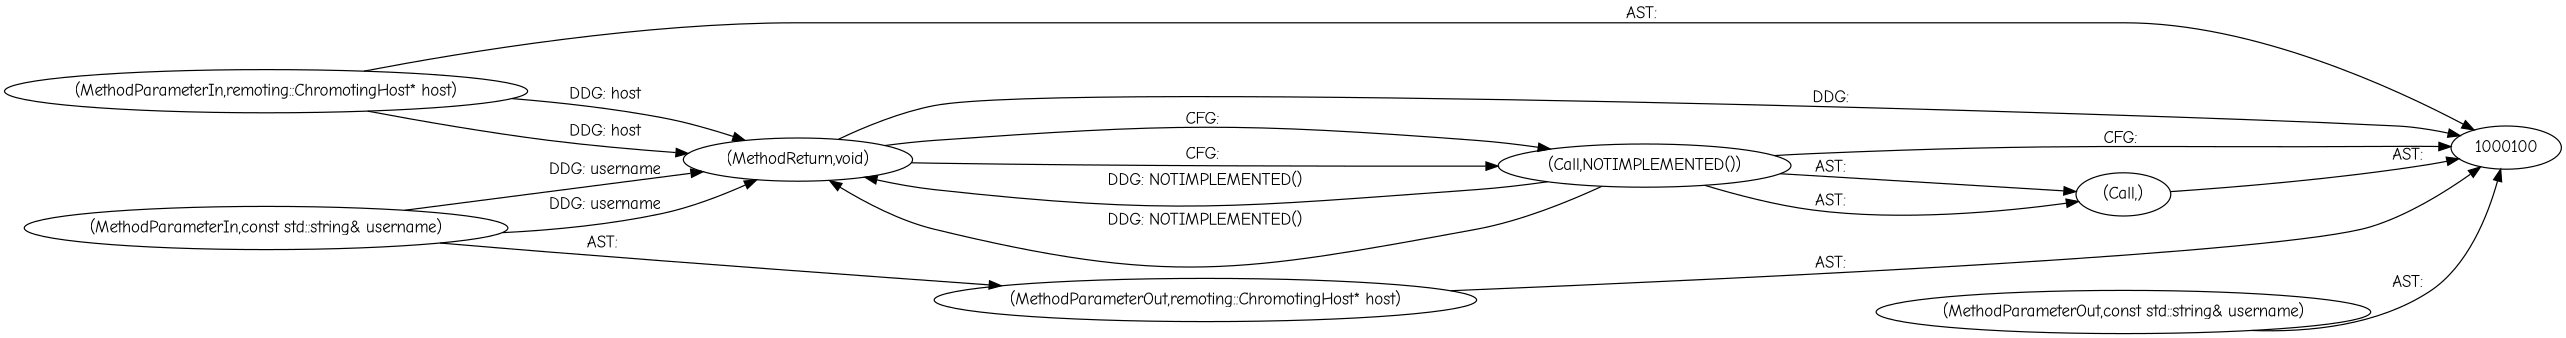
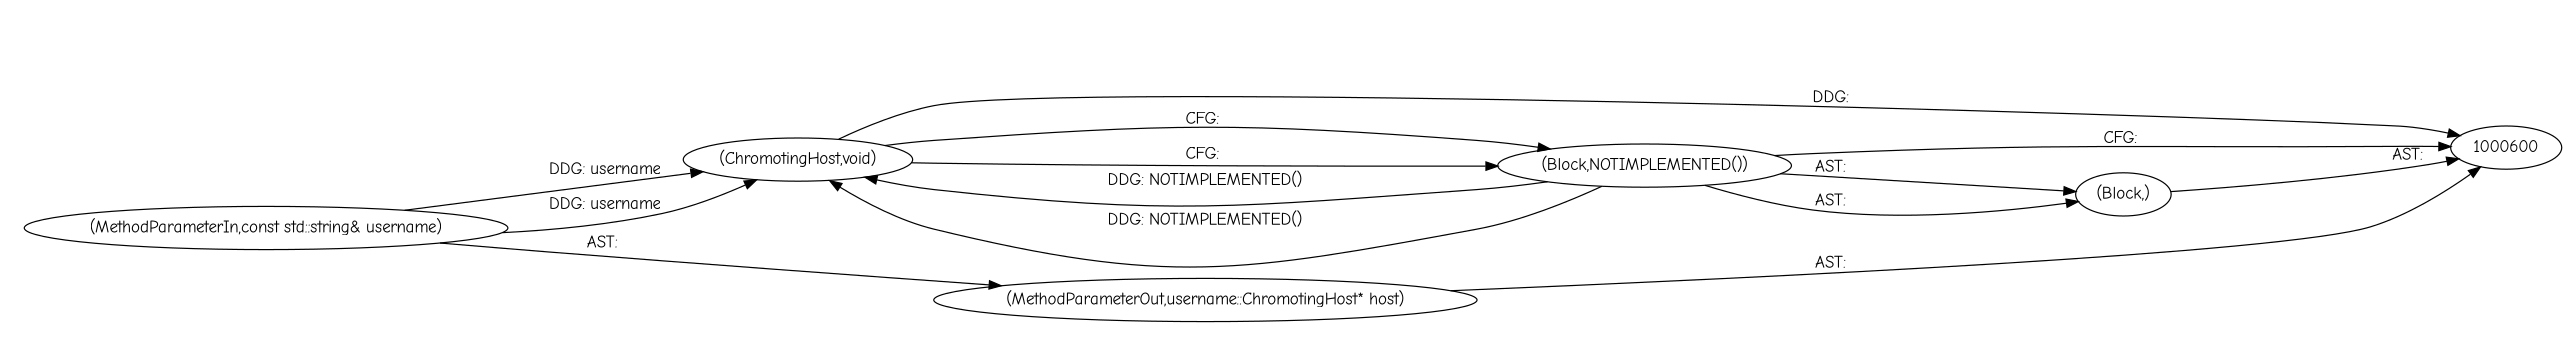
node "(MethodParameterIn,remoting::ChromotingHost* host)": removed
node "1000100": label "1000100" -> "1000600"
node "(MethodReturn,void)": label "(MethodReturn,void)" -> "(ChromotingHost,void)"
node "(Call,NOTIMPLEMENTED())": label "(Call,NOTIMPLEMENTED())" -> "(Block,NOTIMPLEMENTED())"
node "(Call,)": label "(Call,)" -> "(Block,)"
node "(MethodParameterOut,remoting::ChromotingHost* host)": label "(MethodParameterOut,remoting::ChromotingHost* host)" -> "(MethodParameterOut,username::ChromotingHost* host)"
node "(MethodParameterOut,const std::string& username)": removed
